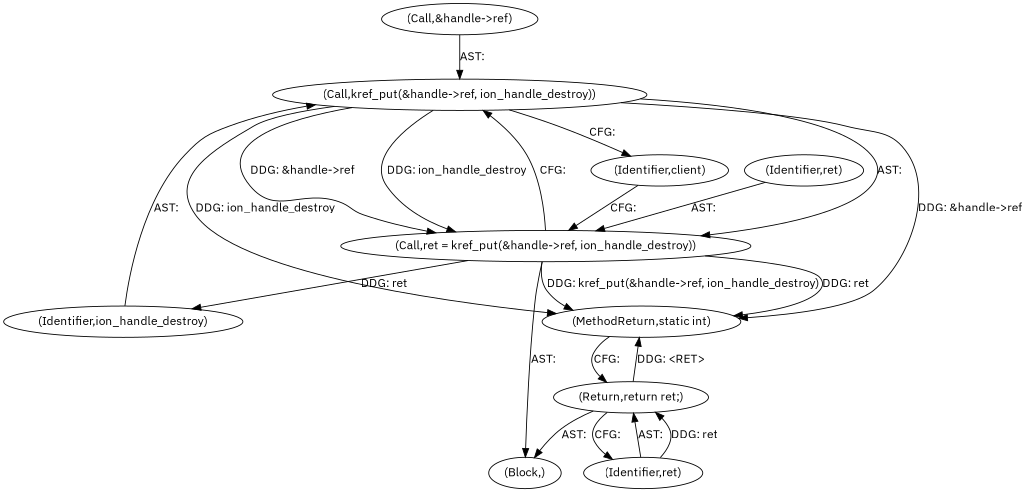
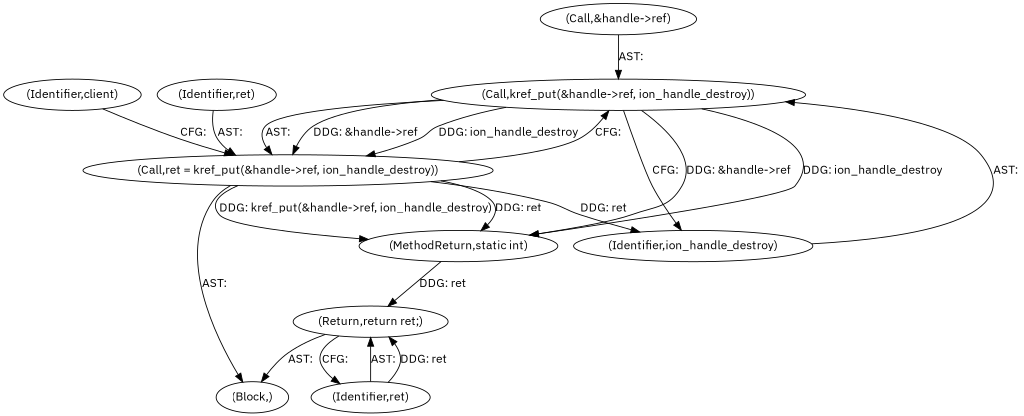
edge "(Call,kref_put(&handle->ref, ion_handle_destroy))" -> "(Identifier,client)": now "(Call,kref_put(&handle->ref, ion_handle_destroy))" -> "(Identifier,ion_handle_destroy)"
edge "(MethodReturn,static int)" -> "(Return,return ret;)": label "CFG: " -> "DDG: ret"
edge "(Return,return ret;)" -> "(MethodReturn,static int)": removed, label "DDG: <RET>"
